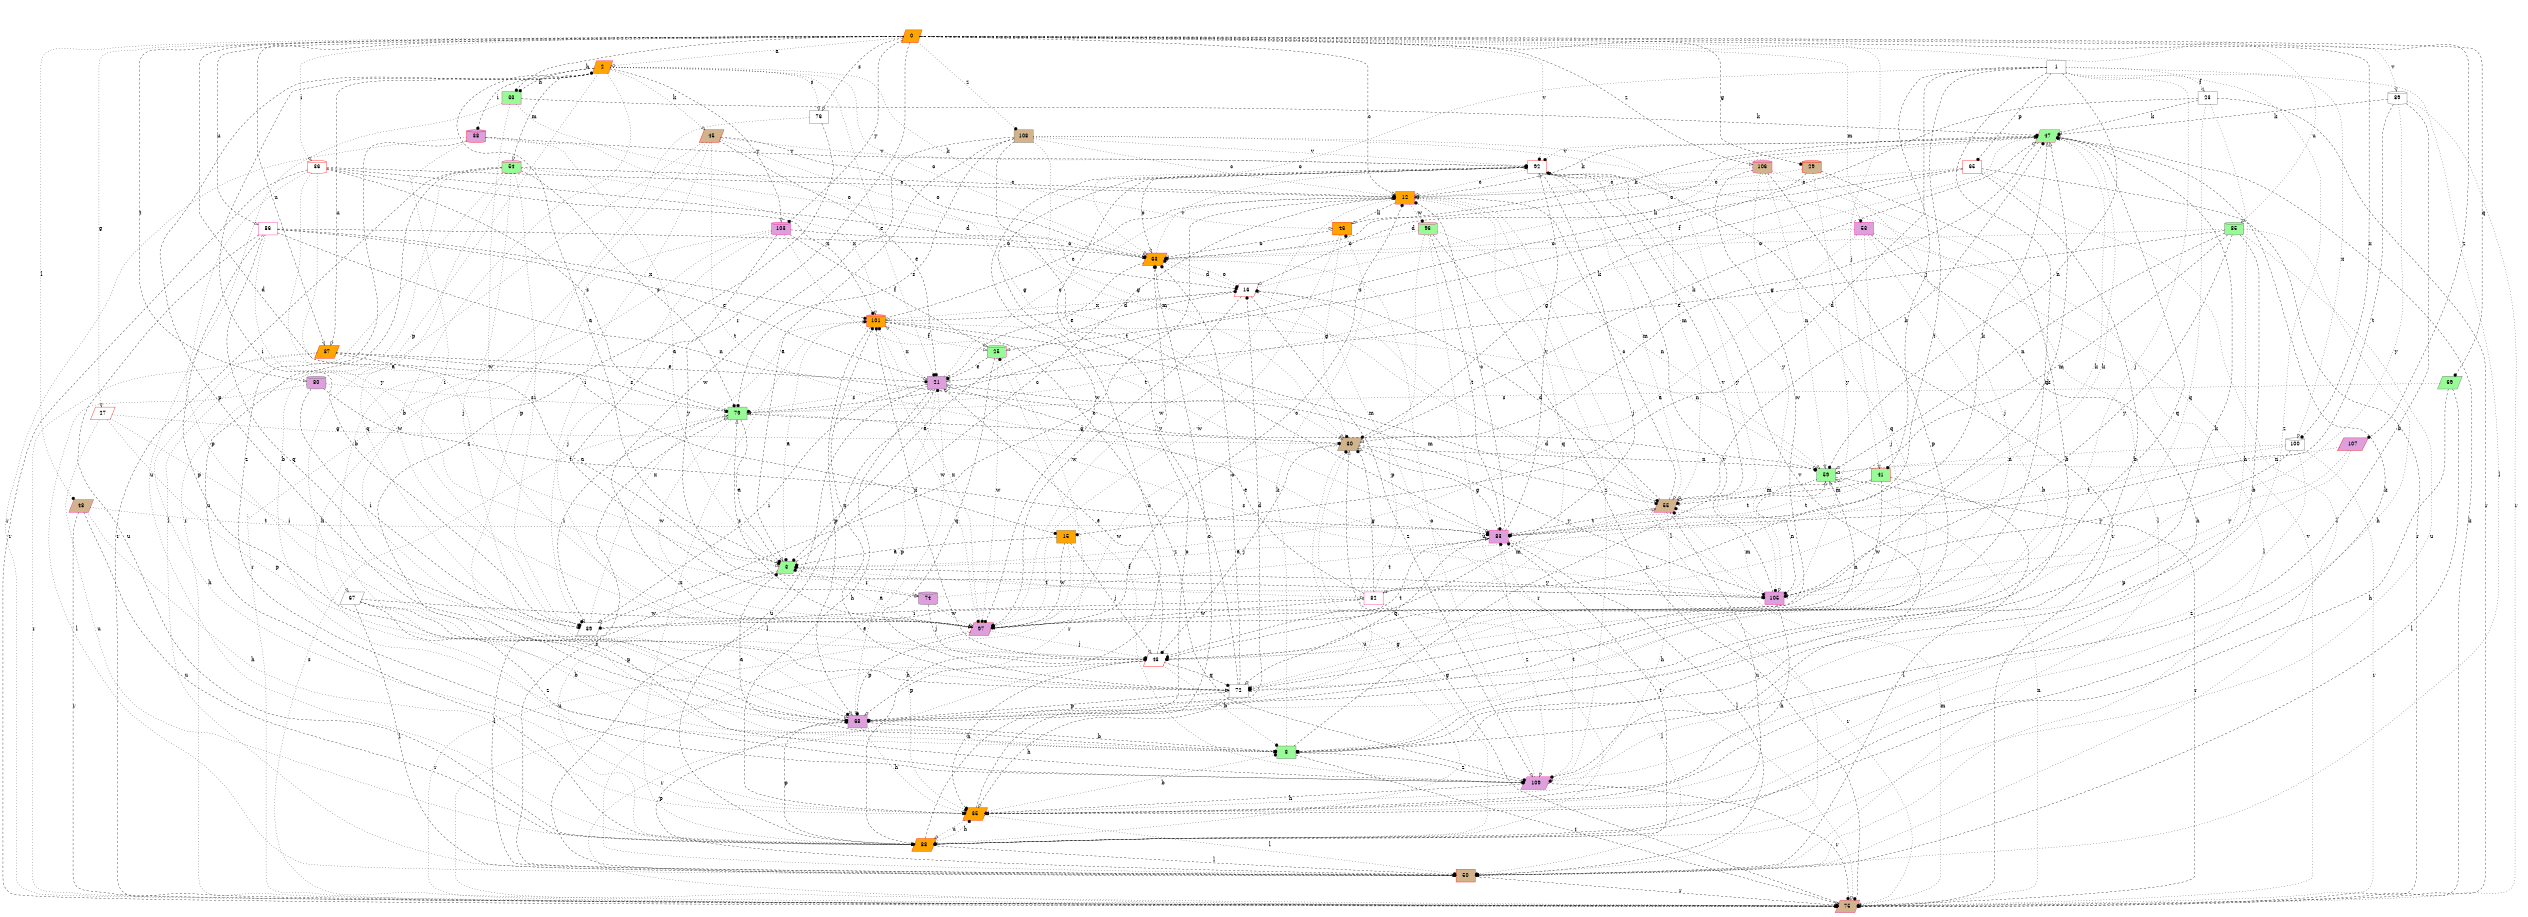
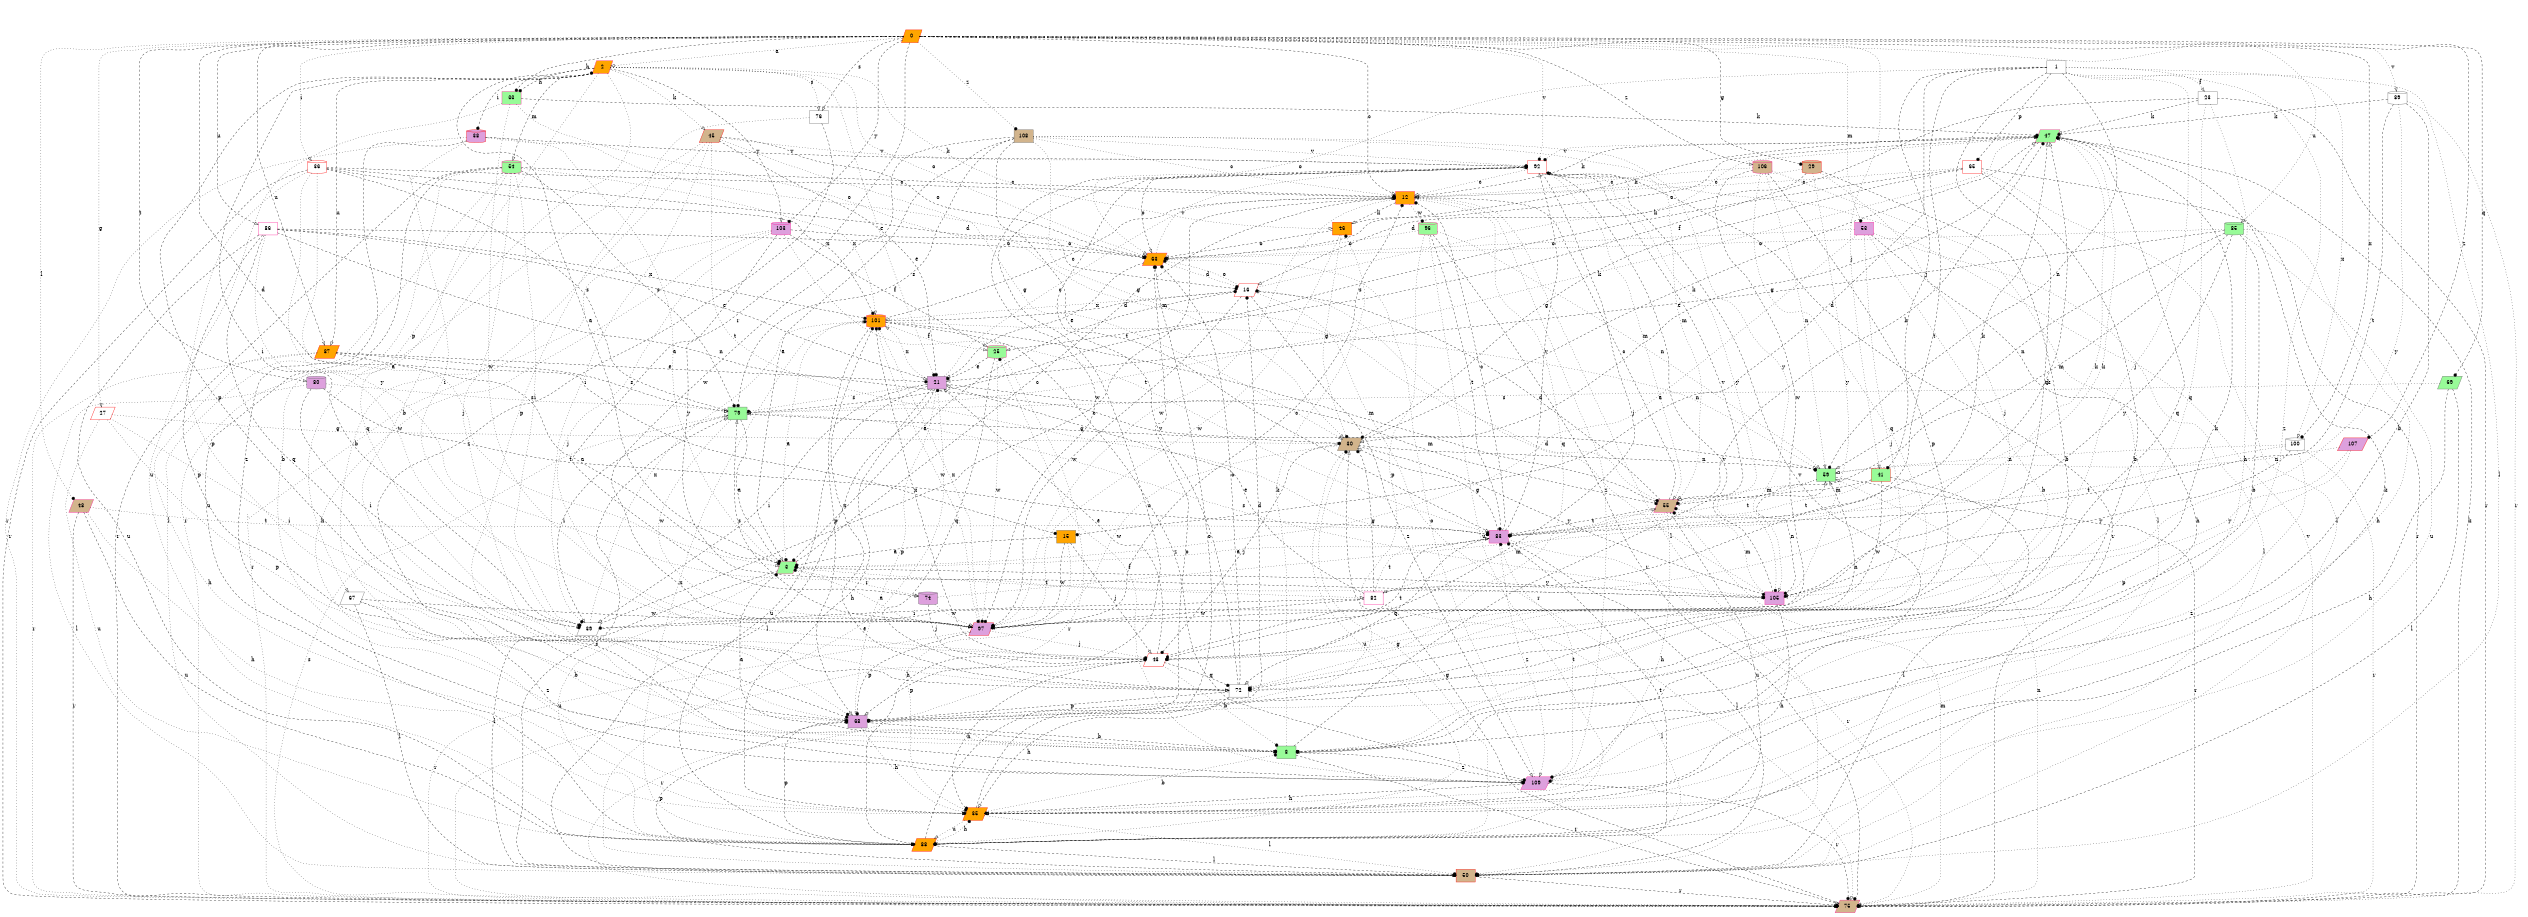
edge "87" -> "79": arrowhead dot -> onormal
edge "2" -> "68": arrowhead onormal -> dot
edge "67" -> "68": removed, label "p"
